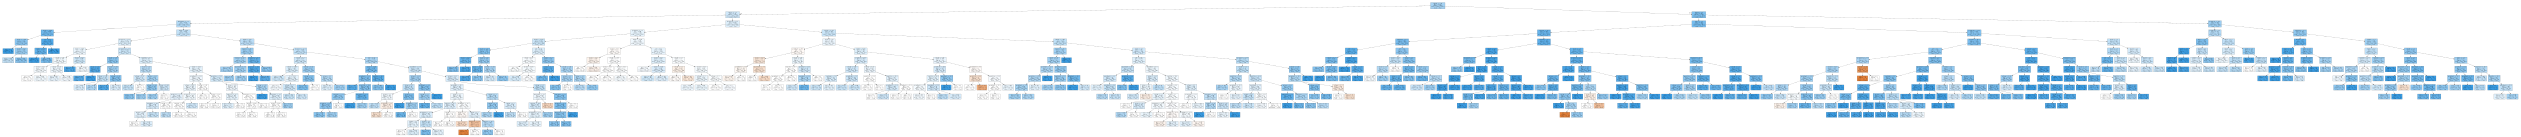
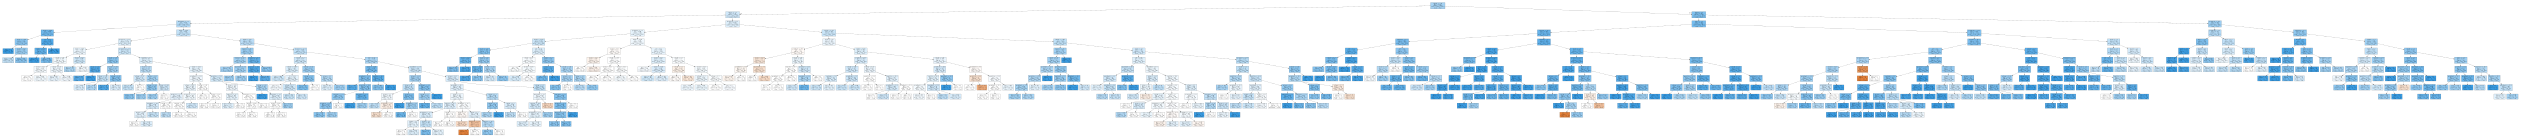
node "gini = 0.466 samples = 54 value = [20, 34] class = True": fillcolor #4aa6e7 -> #add7f4
